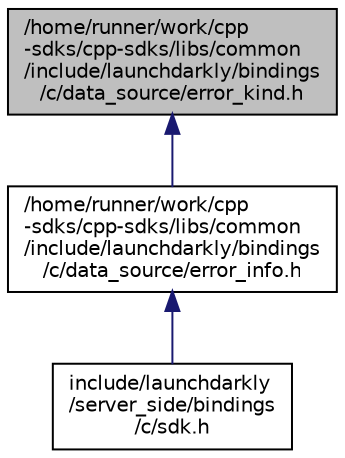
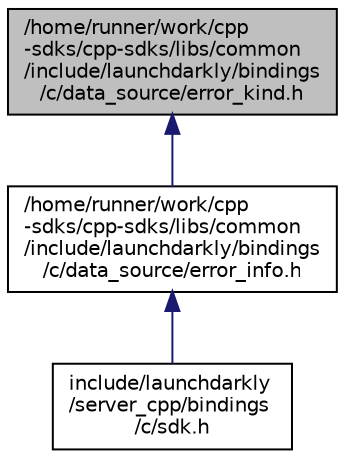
node "include/launchdarkly /server_side/bindings /c/sdk.h": label "include/launchdarkly /server_side/bindings /c/sdk.h" -> "include/launchdarkly /server_cpp/bindings /c/sdk.h"
